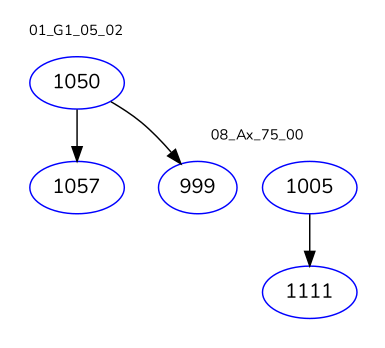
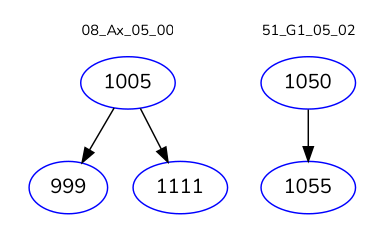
cluster "01_G1_05_02": label "01_G1_05_02" -> "51_G1_05_02"
edge "1050" -> "999": now "1005" -> "999"
cluster "08_Ax_75_00": label "08_Ax_75_00" -> "08_Ax_05_00"
node "1057": label "1057" -> "1055"
